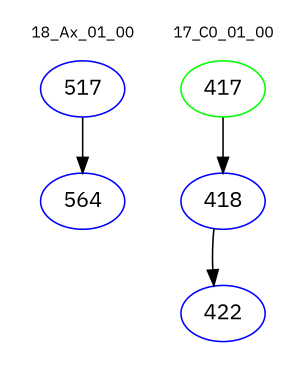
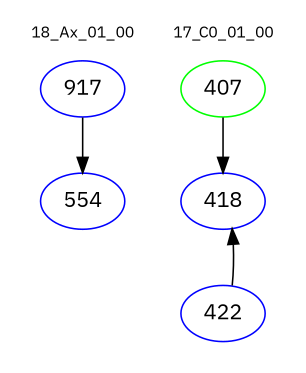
node "517": label "517" -> "917"
node "417": label "417" -> "407"
node "564": label "564" -> "554"
edge "418" -> "422": reversed
